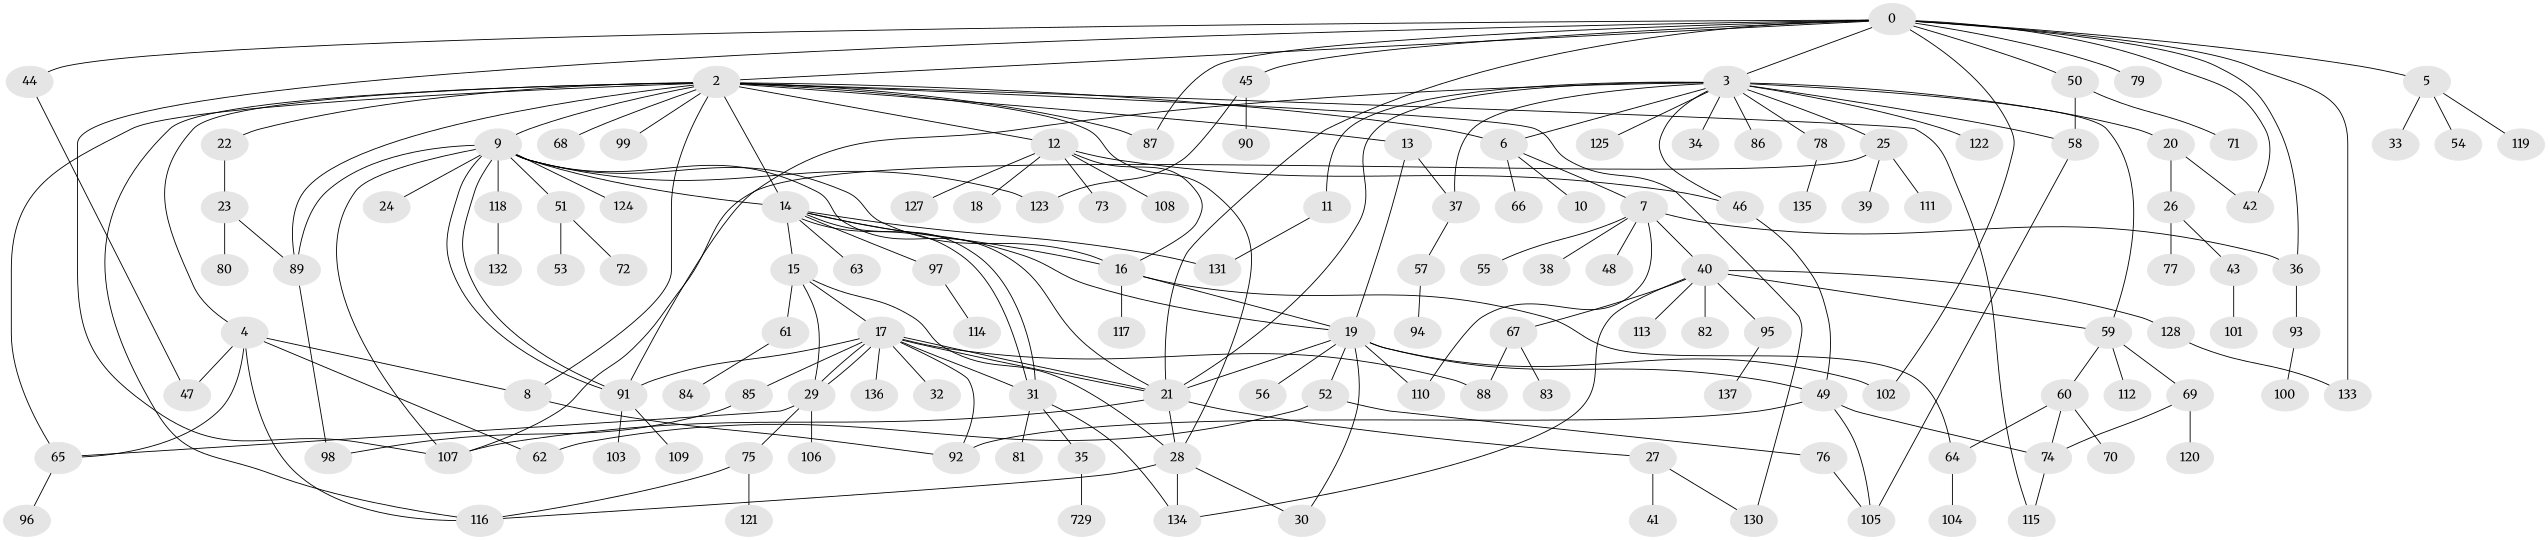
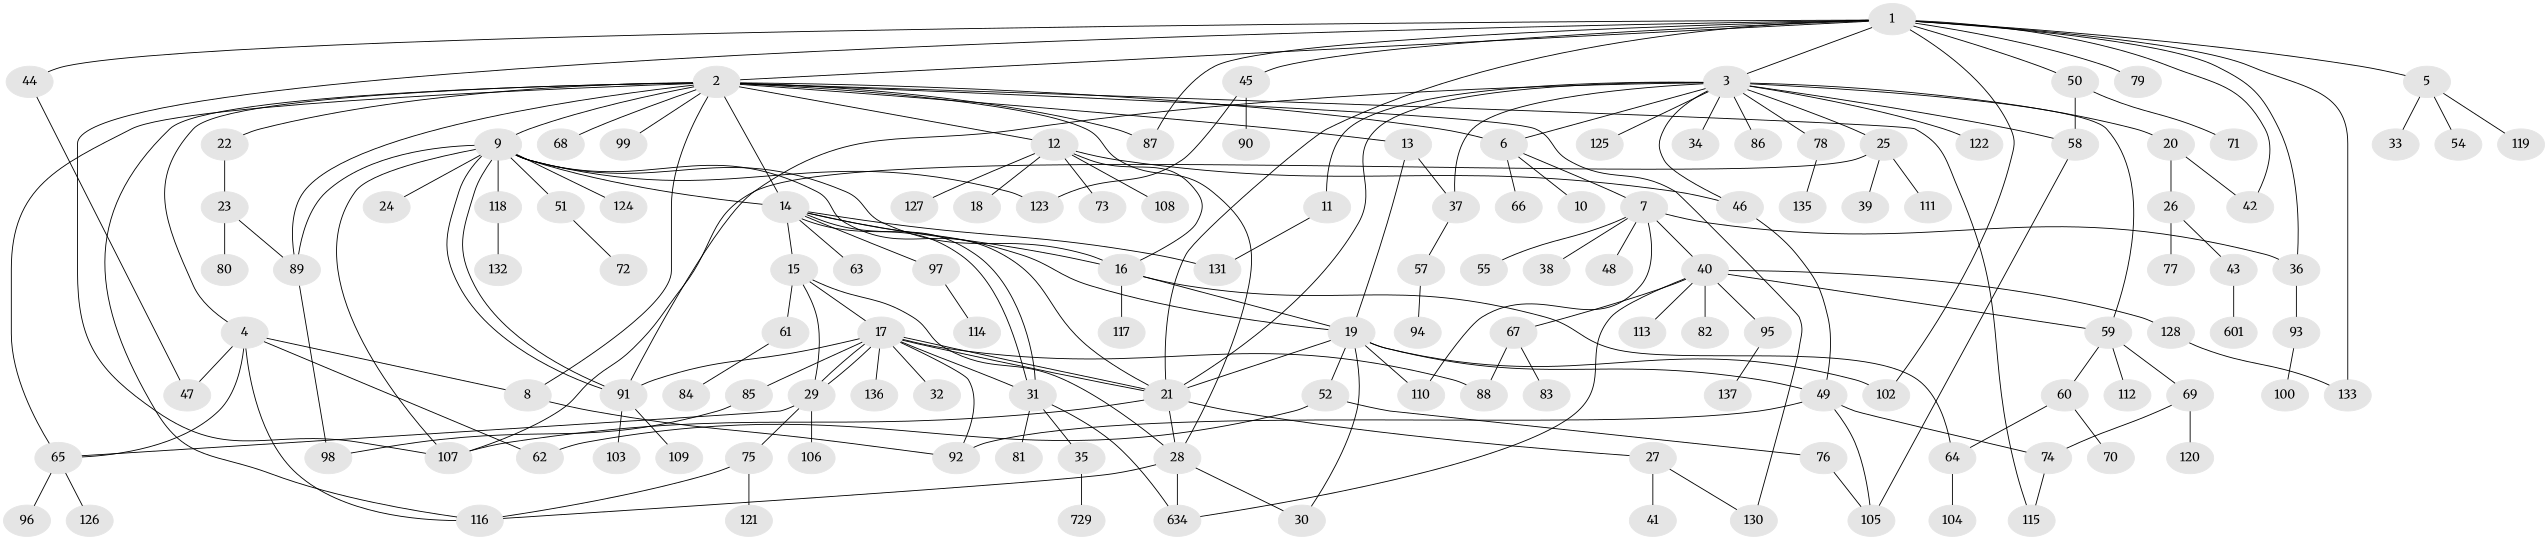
node "0": label "0" -> "1"
node "53": removed
node "101": label "101" -> "601"
node "56": removed
edge "60" -- "74": removed
node "126": added
node "134": label "134" -> "634"
